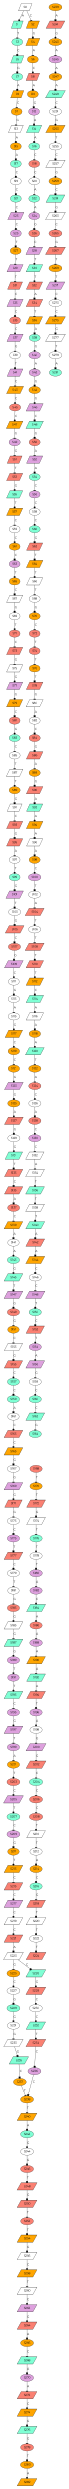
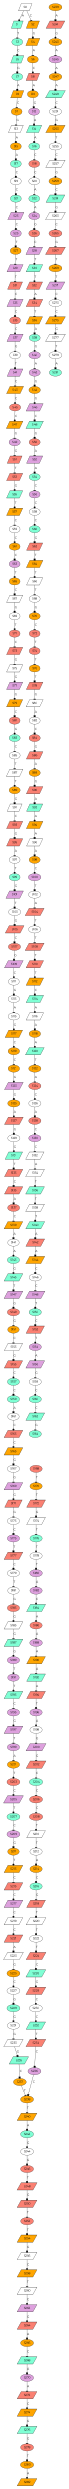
edge "S223" -> "S226": now "S224" -> "S226"
